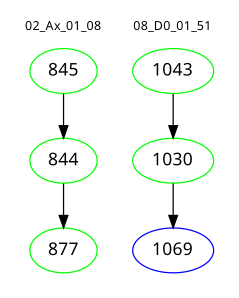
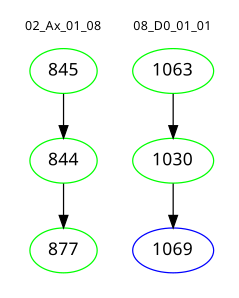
cluster "08_D0_01_51": label "08_D0_01_51" -> "08_D0_01_01"
node "1043": label "1043" -> "1063"
